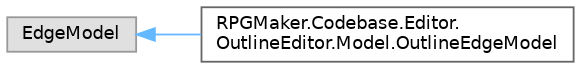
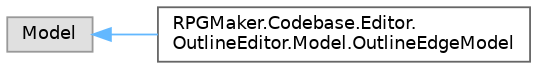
node "EdgeModel": label "EdgeModel" -> "Model"
